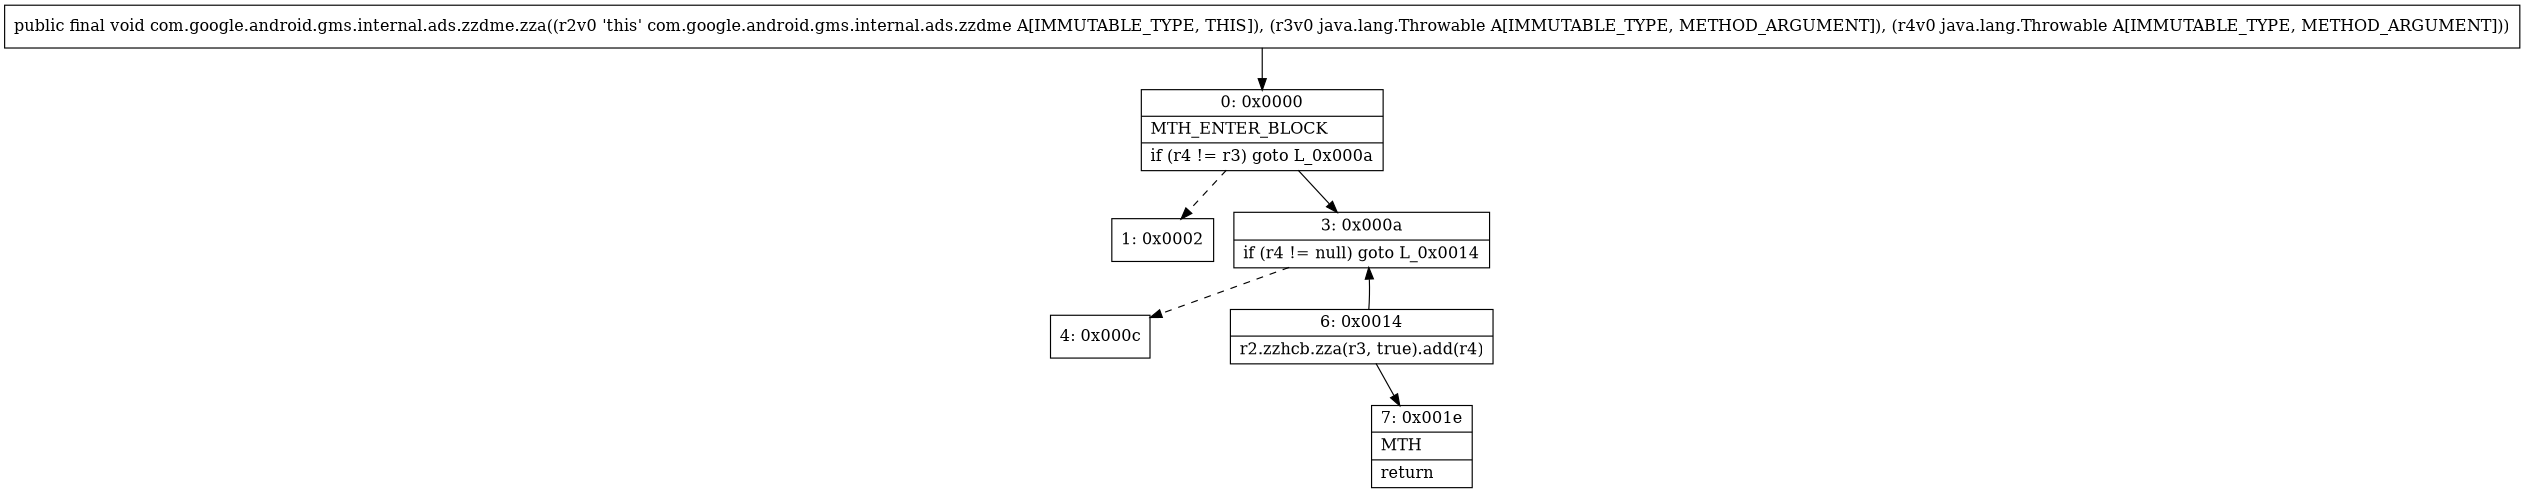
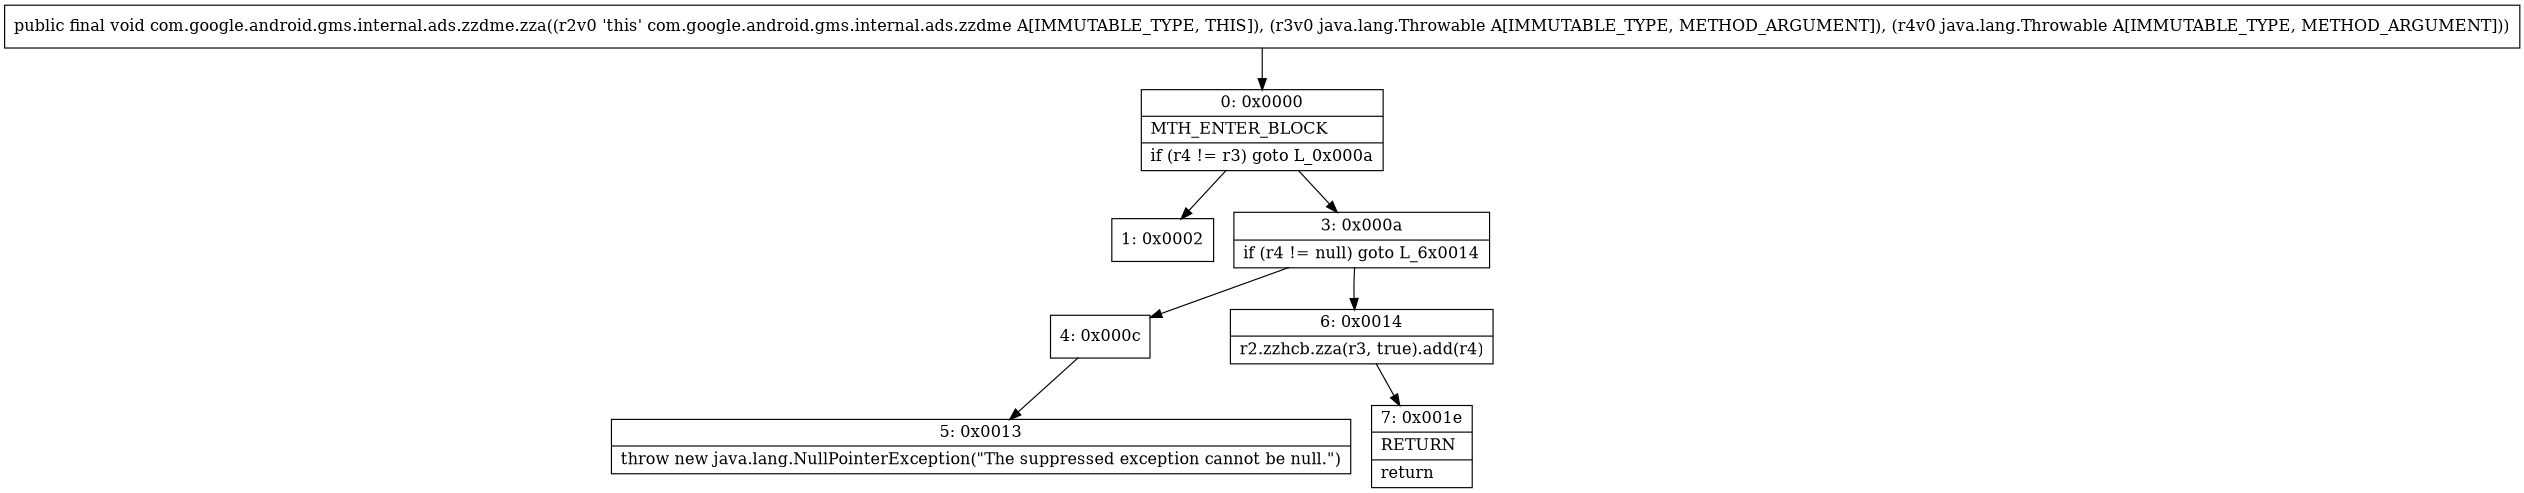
edge "0: 0x0000" -> "1: 0x0002": style dashed -> solid
node "3: 0x000a": text "if (r4 != null) goto L_0x0014" -> "if (r4 != null) goto L_6x0014"
edge "3: 0x000a" -> "4: 0x000c": style dashed -> solid
edge "6: 0x0014" -> "3: 0x000a": reversed
node "7: 0x001e": text "MTH" -> "RETURN"
node "5: 0x0013": added
